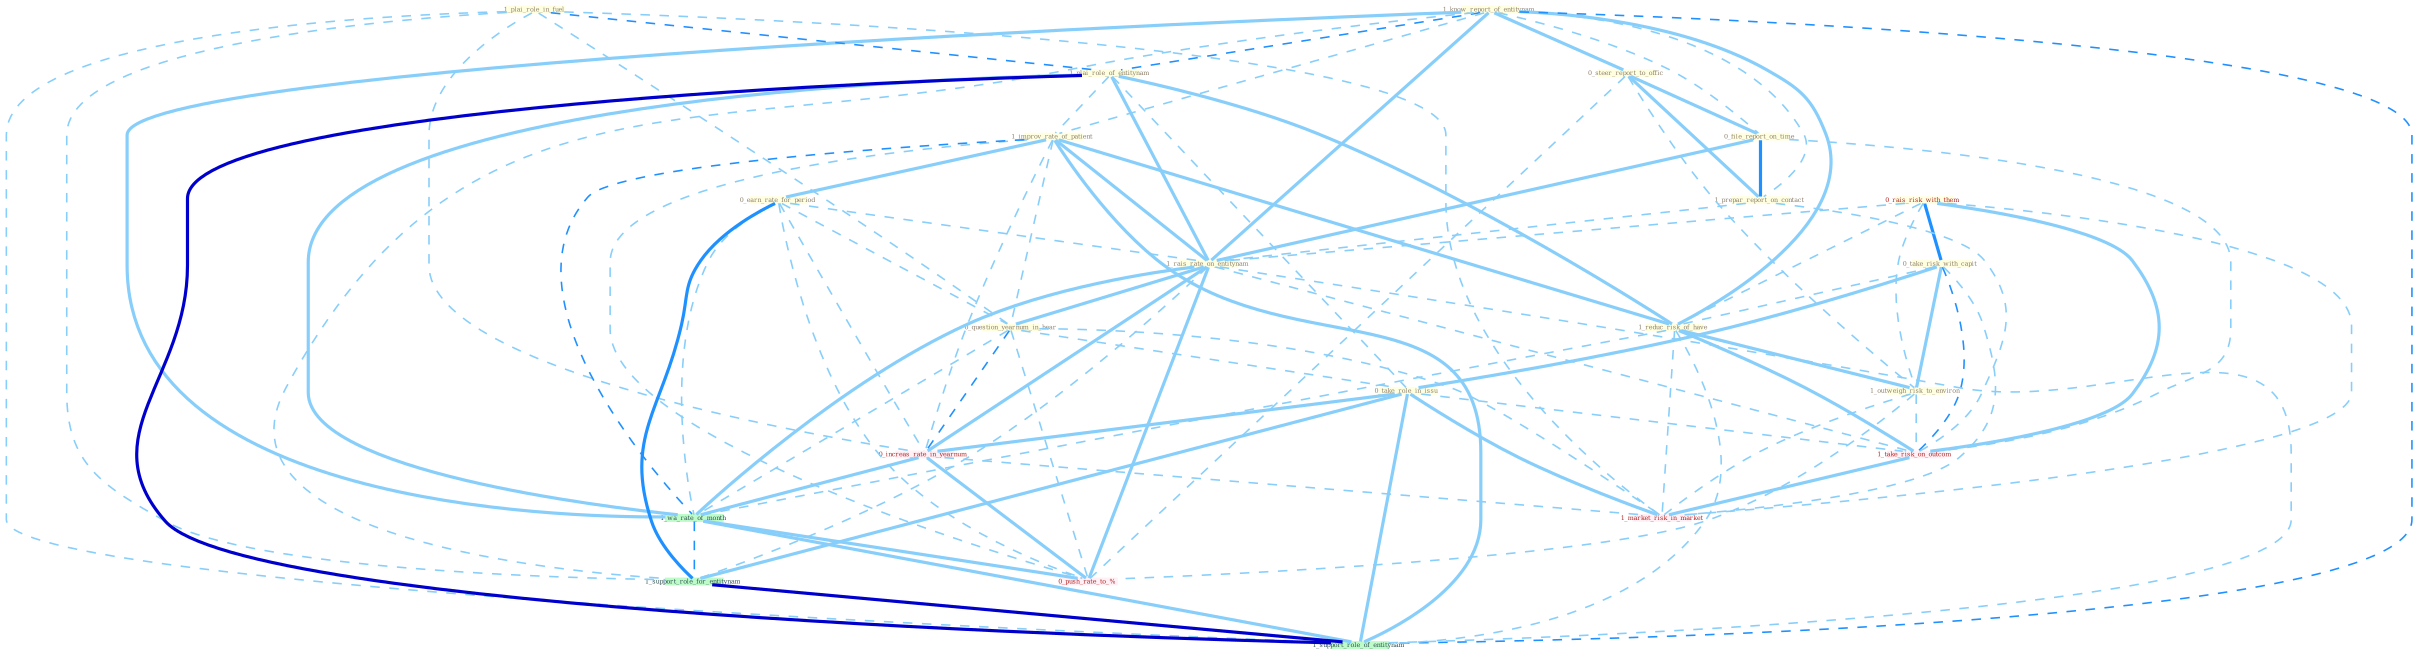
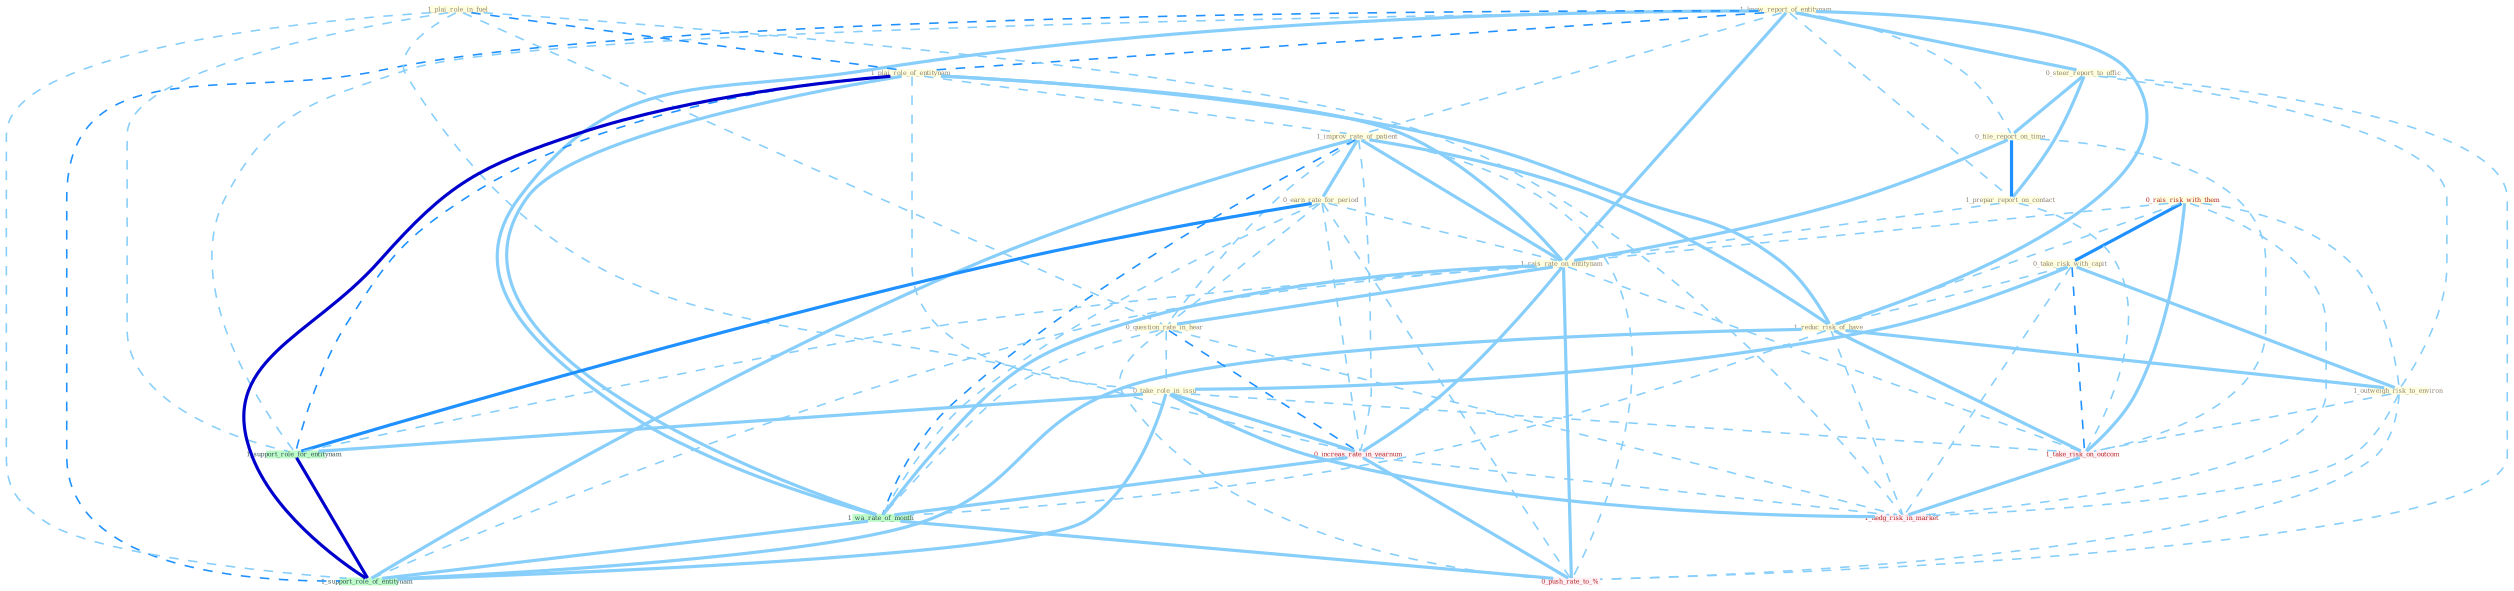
node "0_question_yearnum_in_hear": label "0_question_yearnum_in_hear" -> "0_question_rate_in_hear"
node "1_market_risk_in_market": label "1_market_risk_in_market" -> "1_hedg_risk_in_market"
edge "1_wa_rate_of_month" -- "1_support_role_for_entitynam": now "1_plai_role_of_entitynam" -- "1_support_role_for_entitynam"
edge "1_reduc_risk_of_have" -- "1_support_role_of_entitynam": style dashed -> bold
